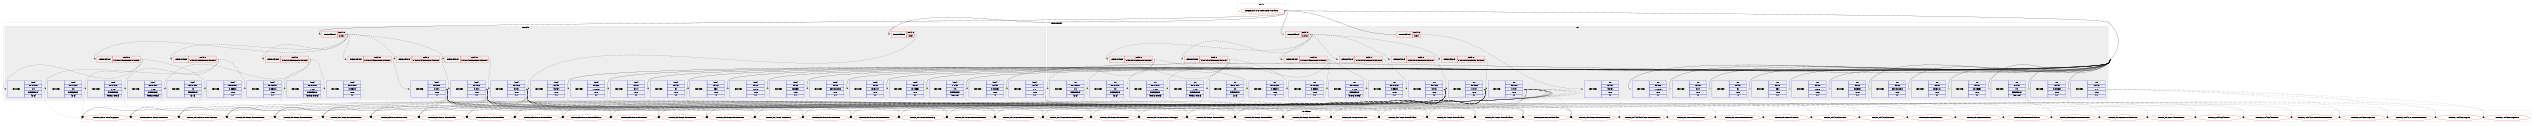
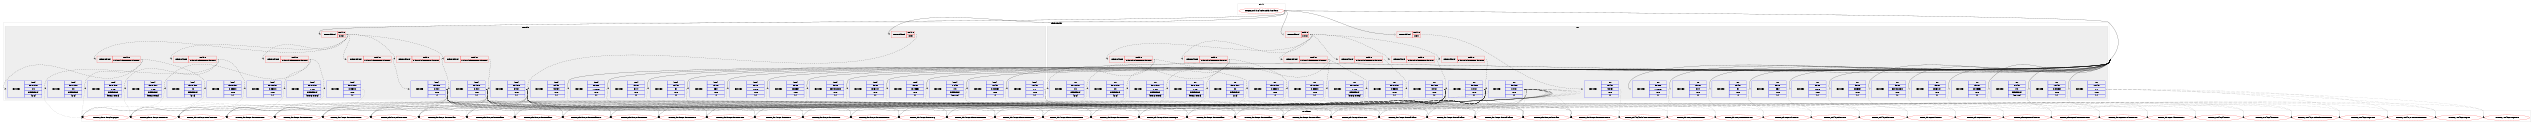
node "portage://dev-qt/qtgui-5.15.14": label "portage://dev-qt/qtgui-5.15.14" -> "target://dev-qt/qtgui-5.15.14"
